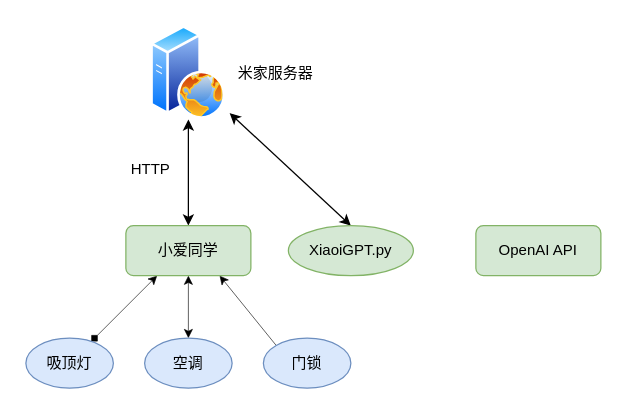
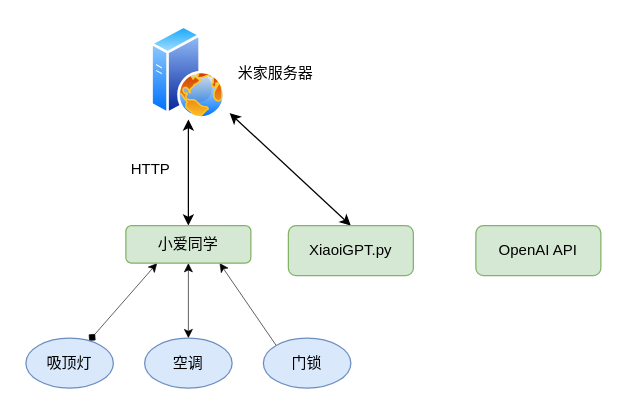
node "小爱同学": size 125x50 -> 125x38
node "XiaoiGPT.py": shape ellipse -> rounded rectangle
